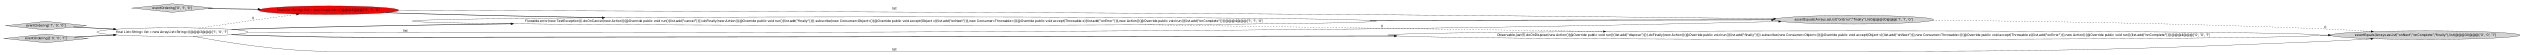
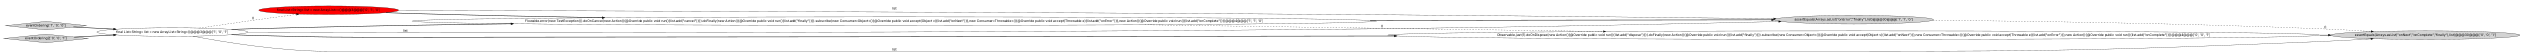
node "eventOrdering['0', '1', '0']": removed
